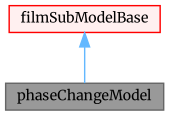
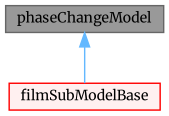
edge "phaseChangeModel" -> "filmSubModelBase": reversed
